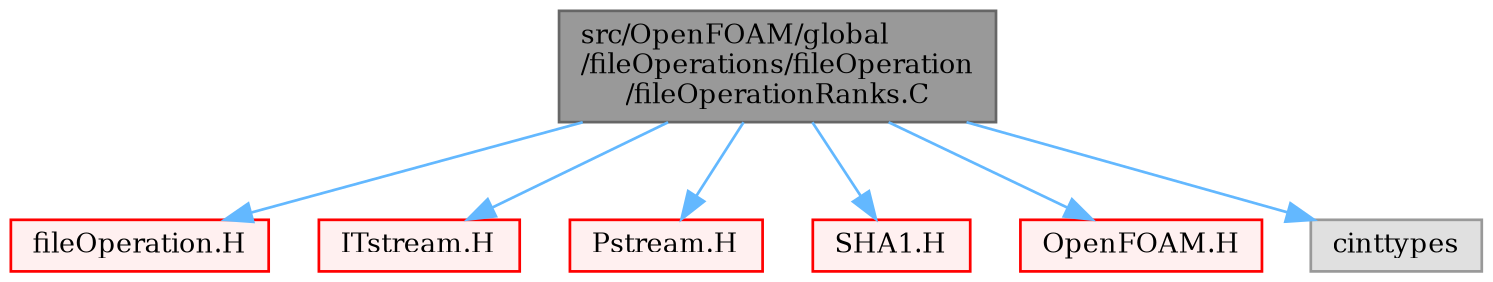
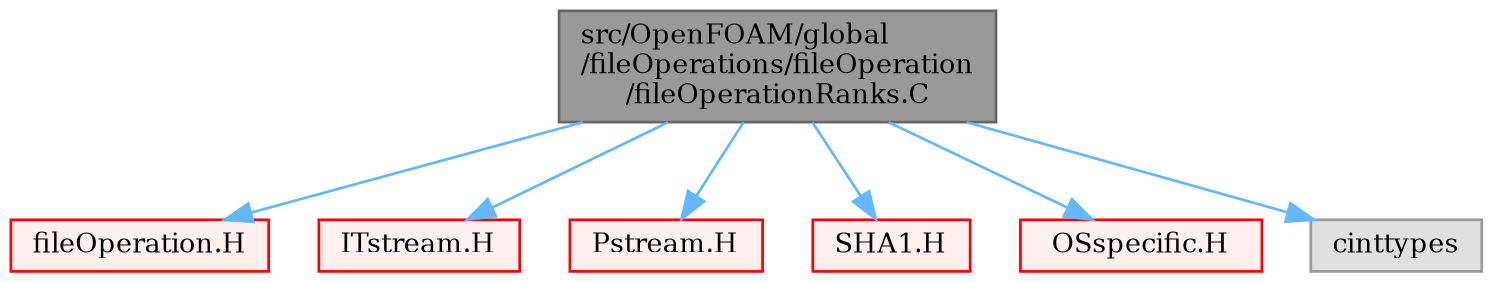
node "OpenFOAM.H": label "OpenFOAM.H" -> "OSspecific.H"
